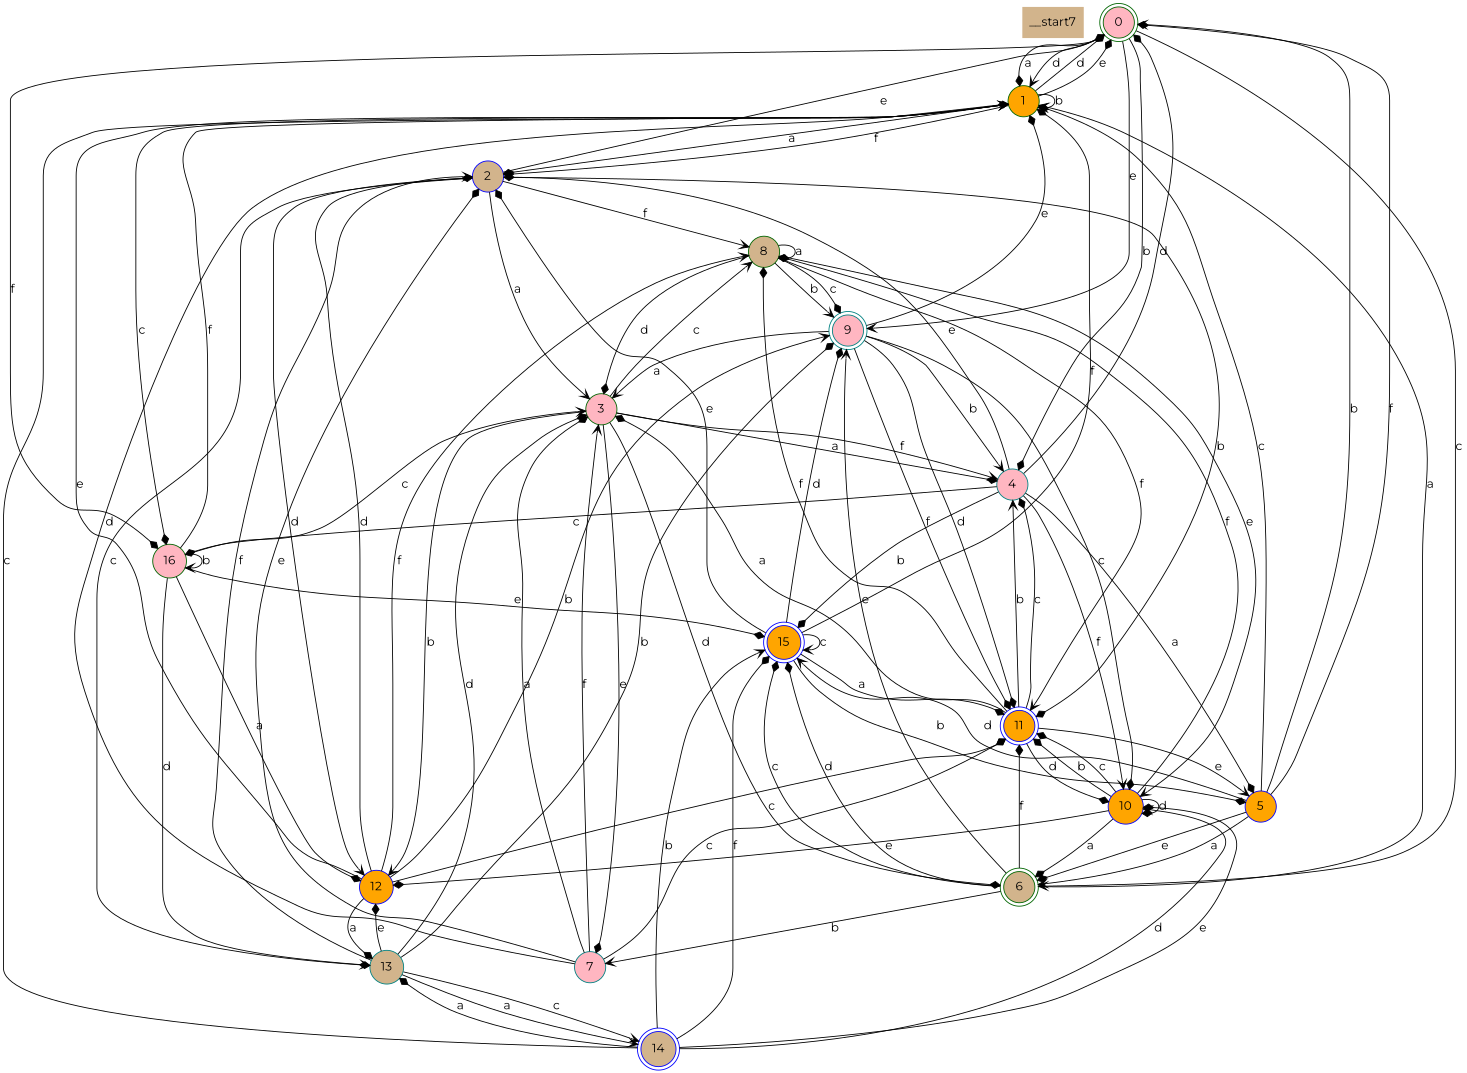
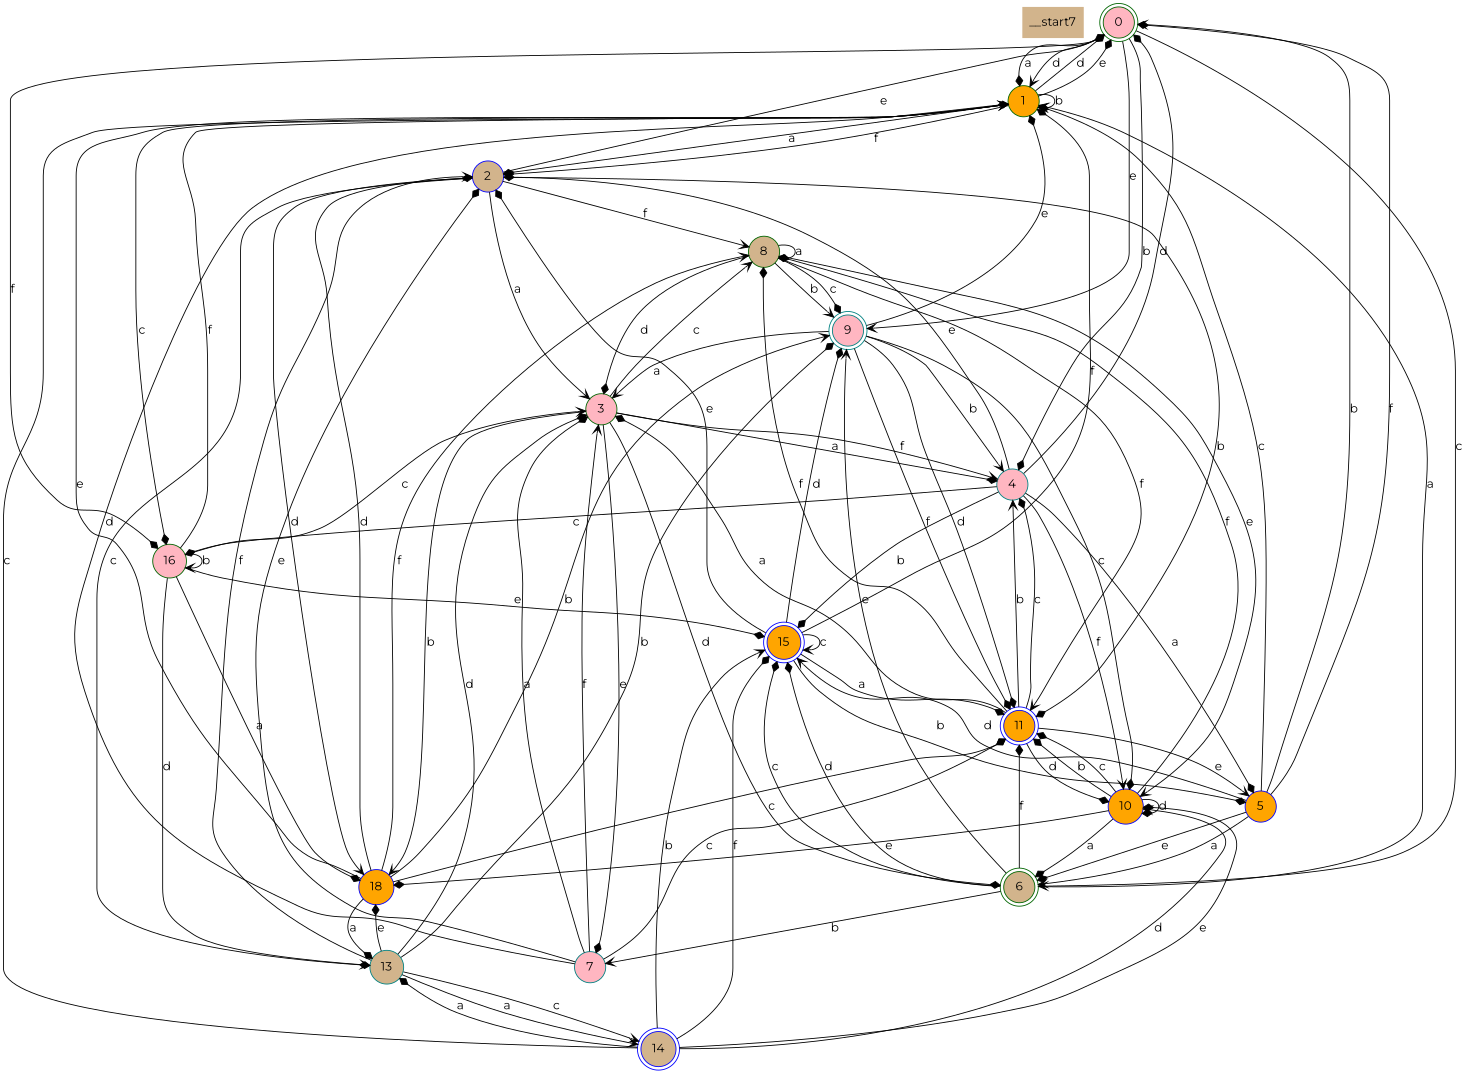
node "12": label "12" -> "18"
